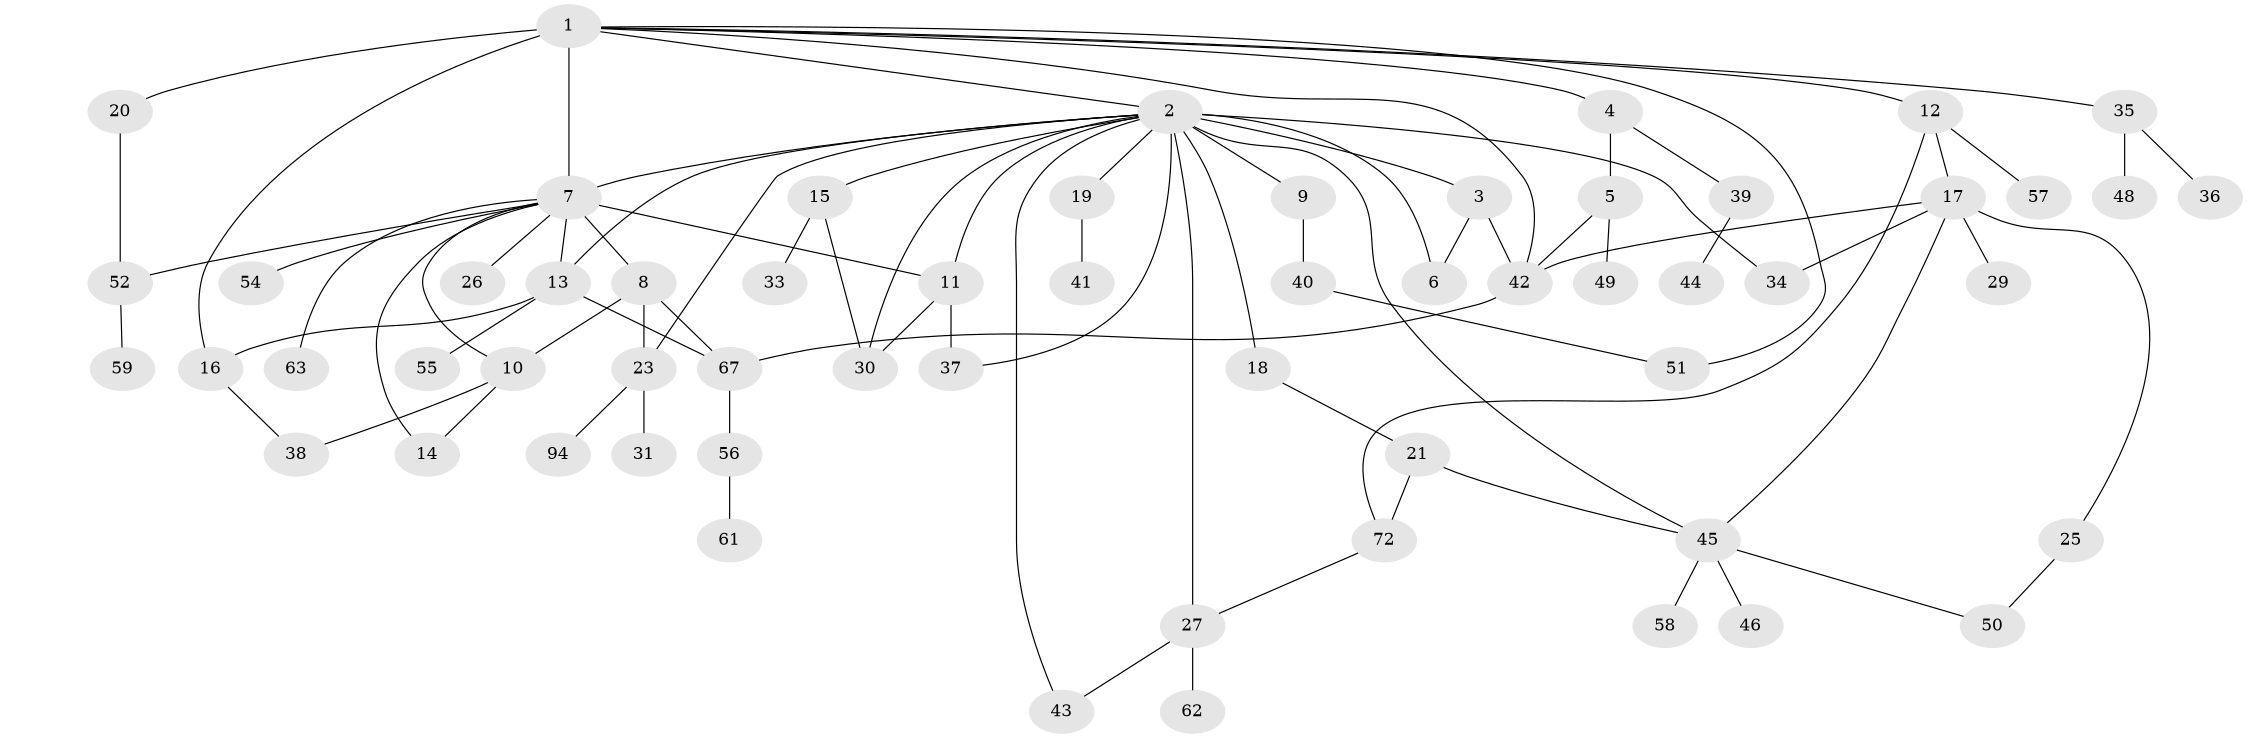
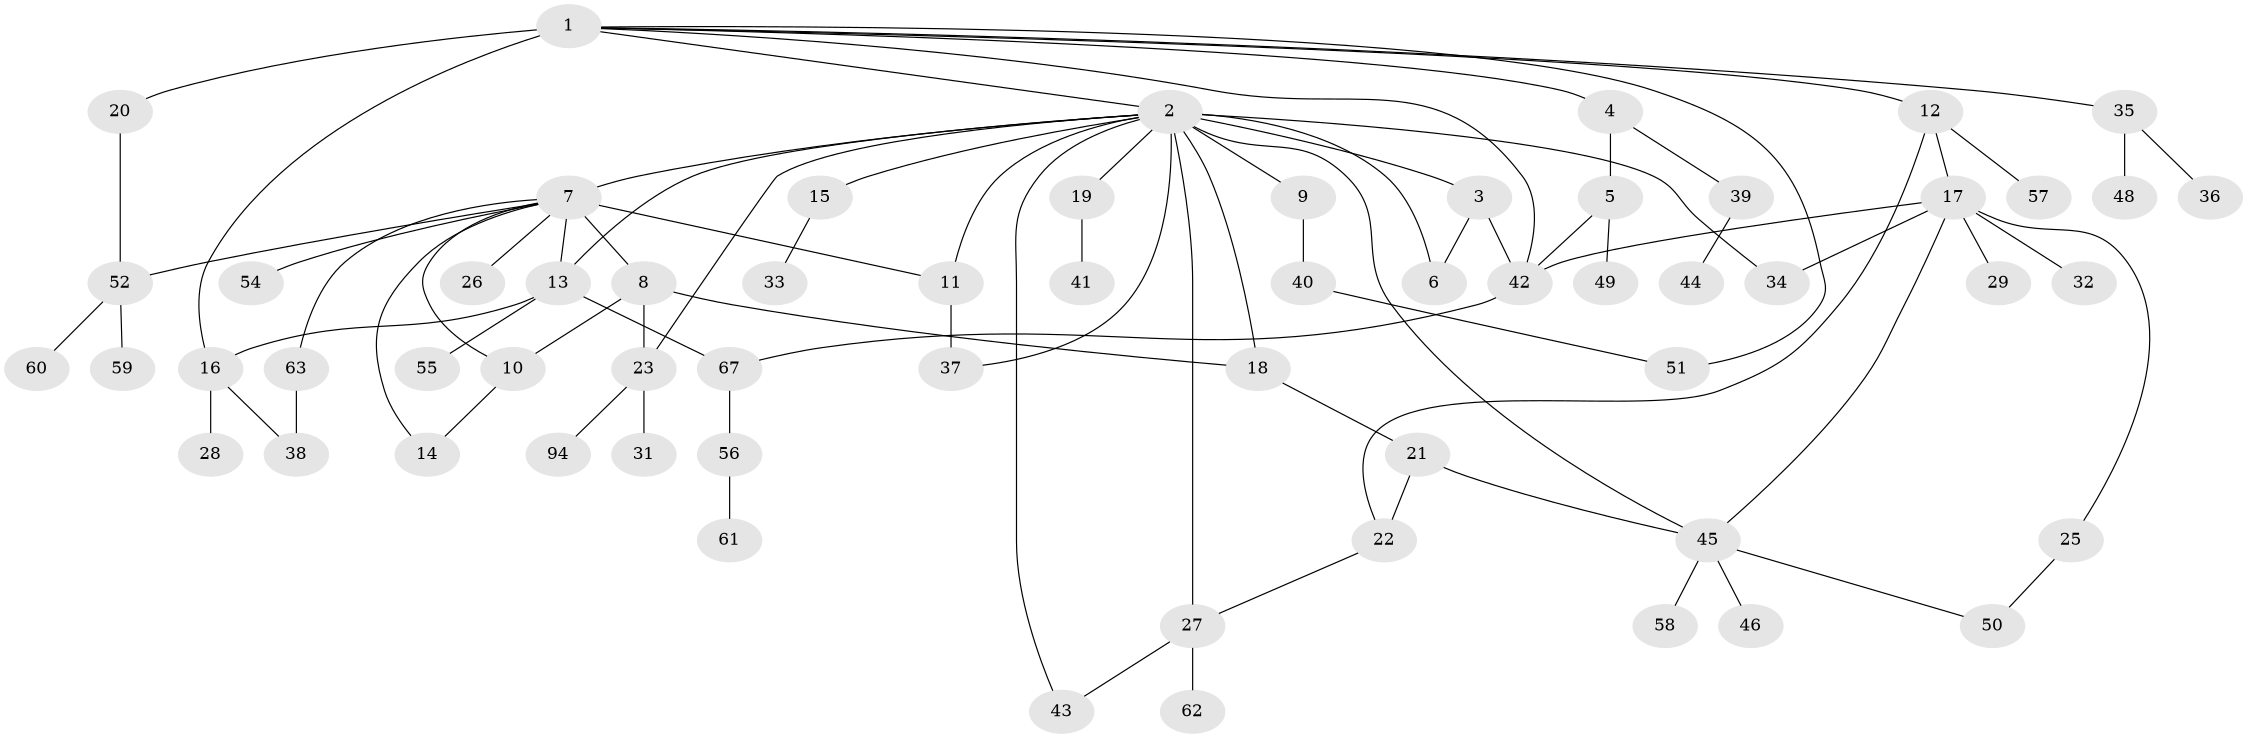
edge "1" -- "7": removed
node "32": added
edge "8" -- "67": now "8" -- "18"
node "60": added
node "30": removed
edge "10" -- "38": now "63" -- "38"
node "28": added
node "72": label "72" -> "22"
